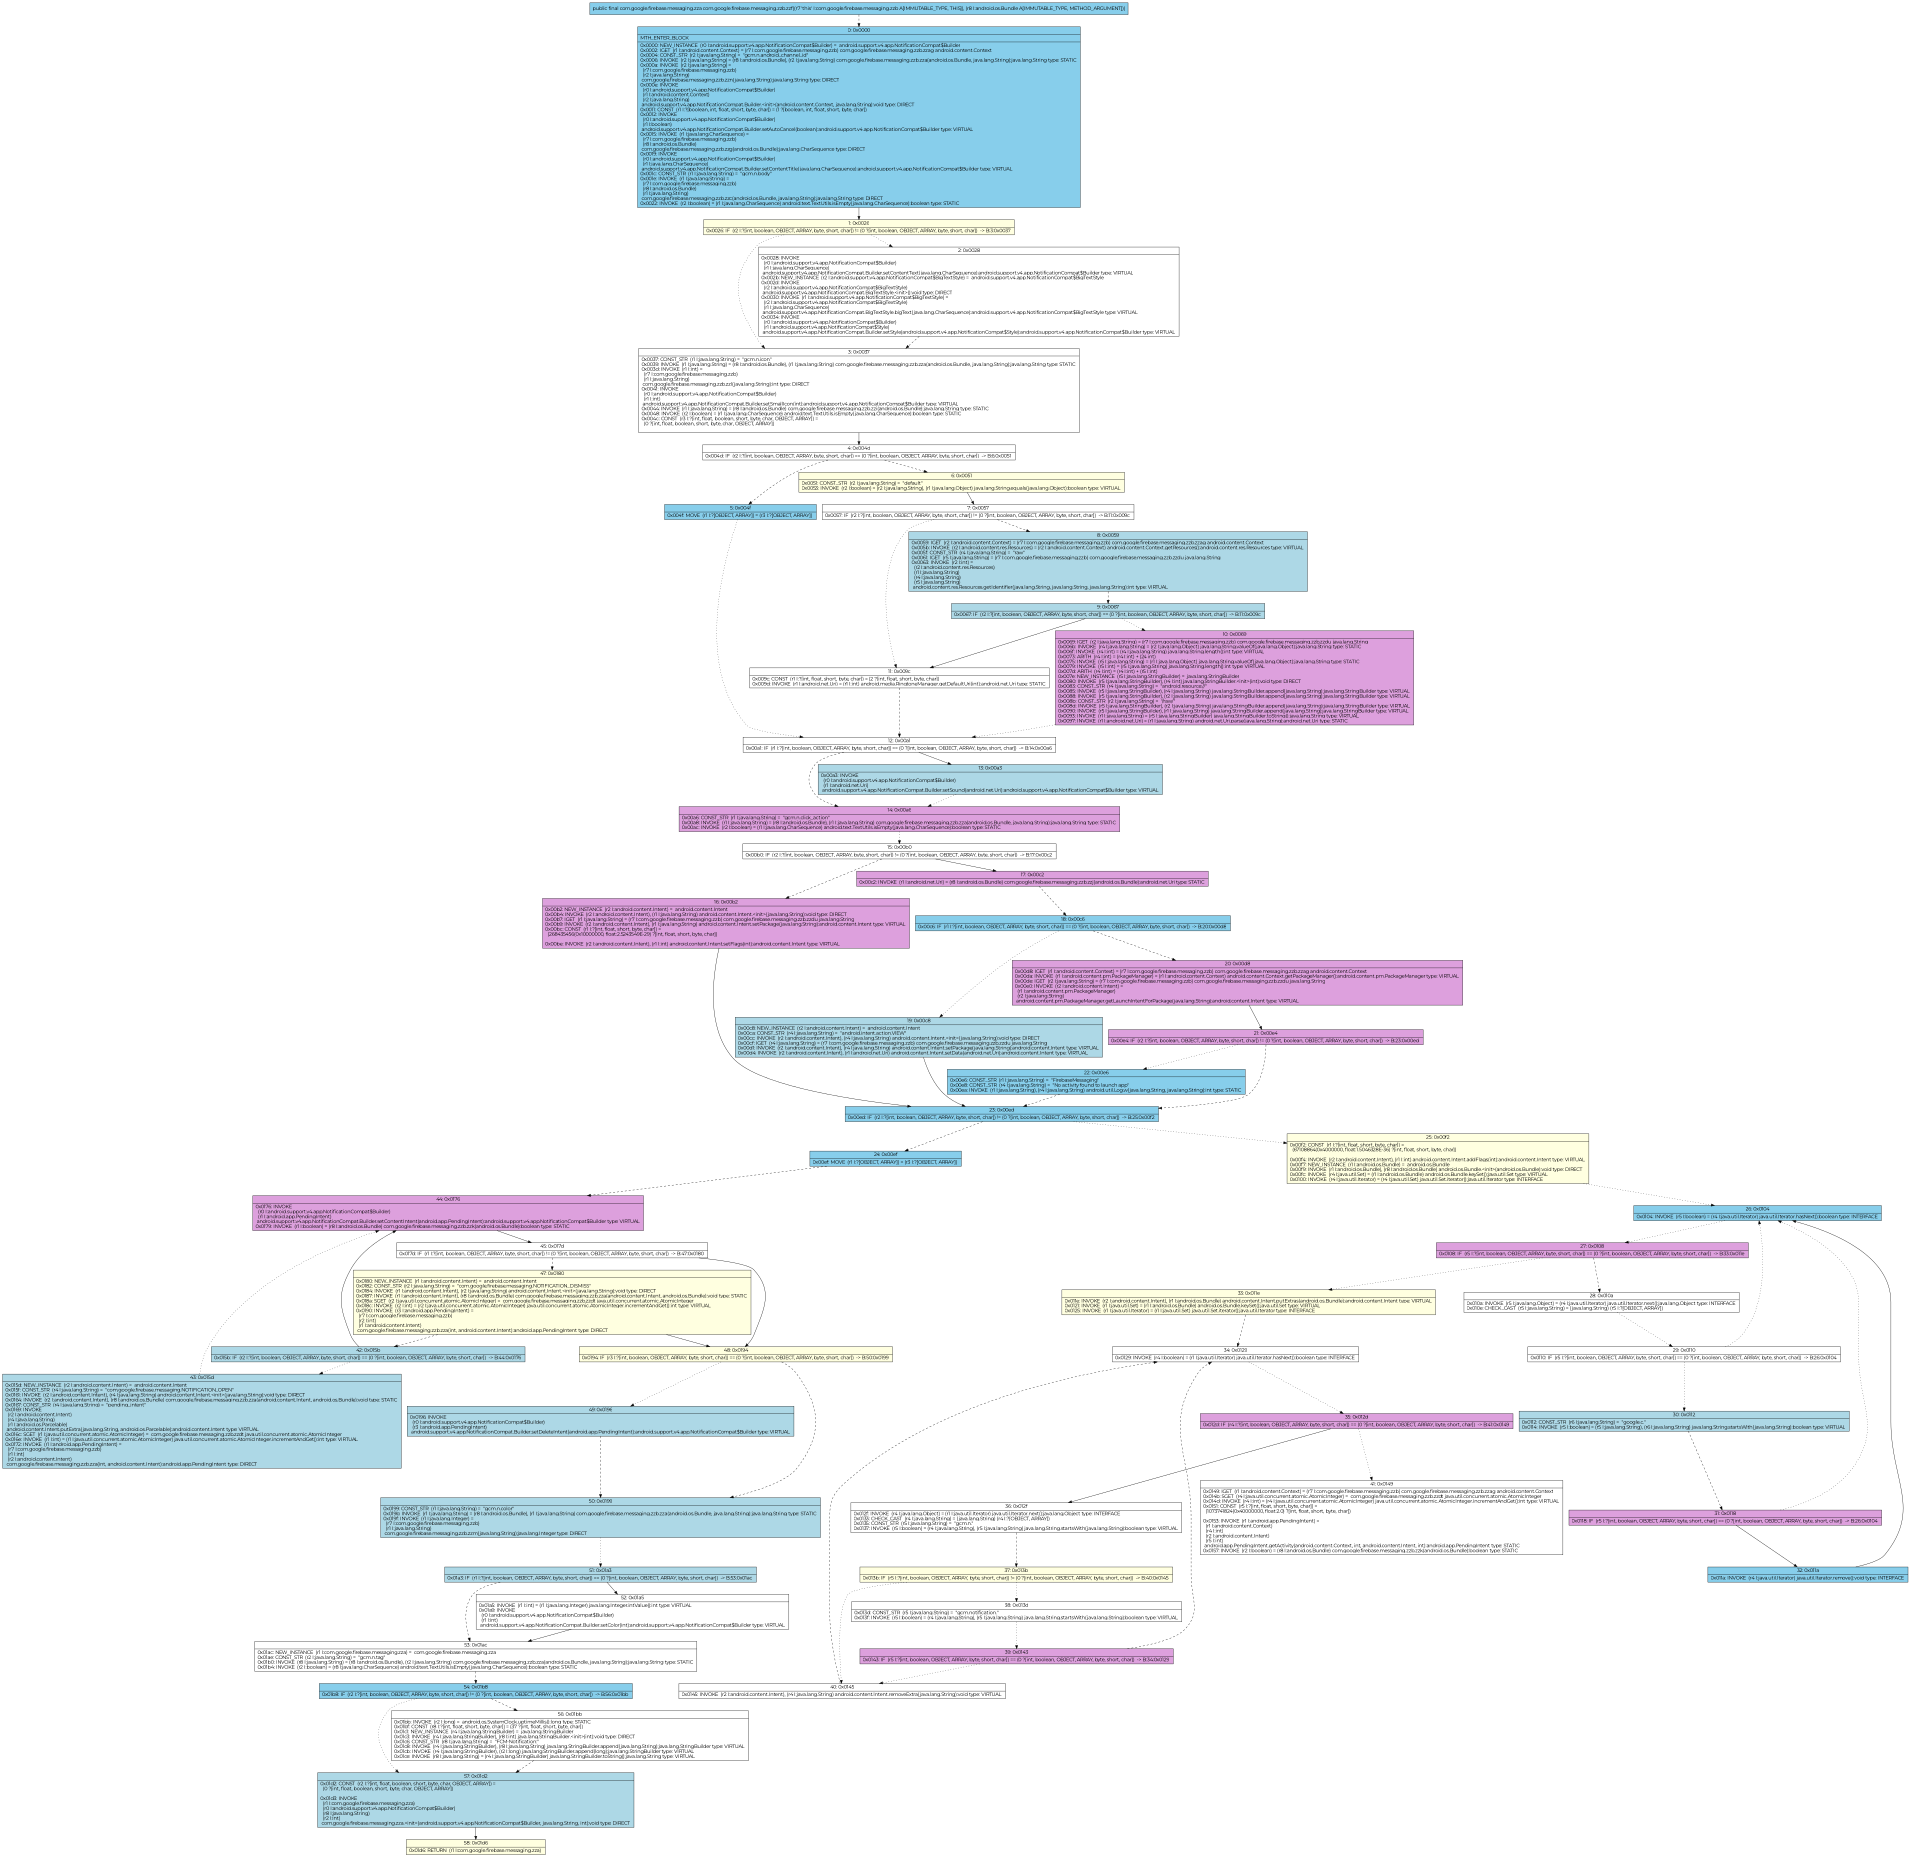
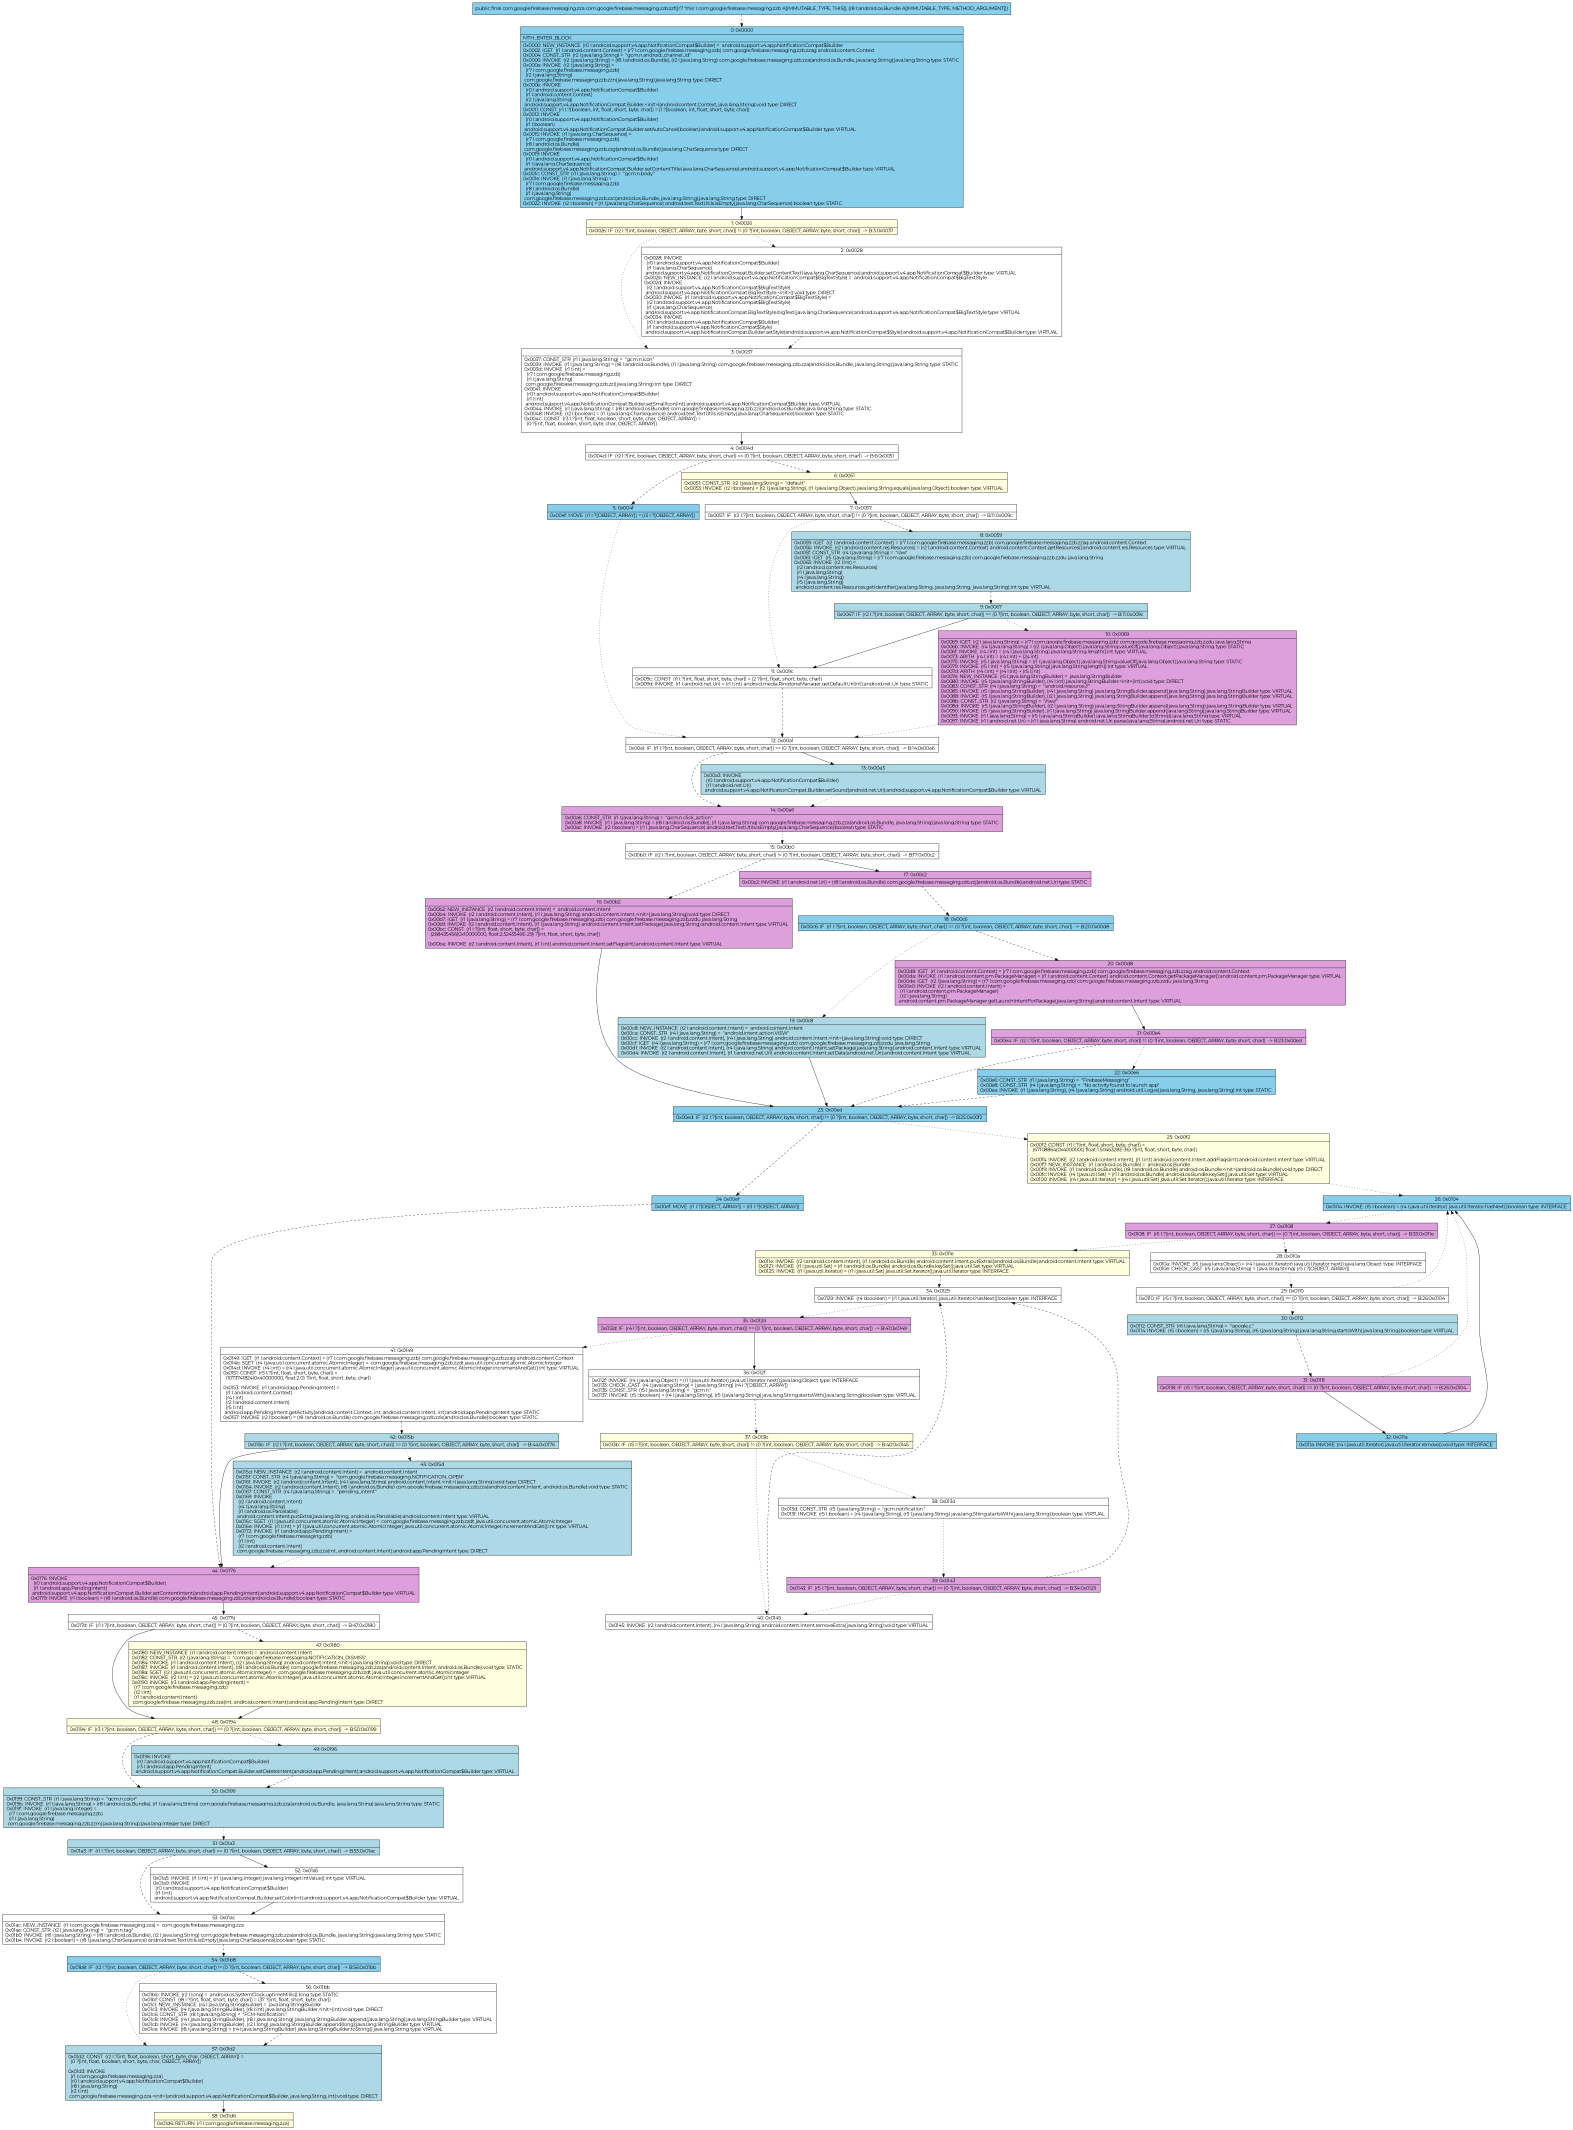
edge "47: 0x0180" -> "42: 0x015b": now "41: 0x0149" -> "42: 0x015b"
